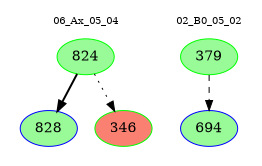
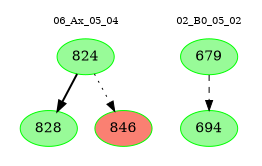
node "379": label "379" -> "679"
node "828": color blue -> green
node "346": label "346" -> "846"
node "694": color blue -> green
